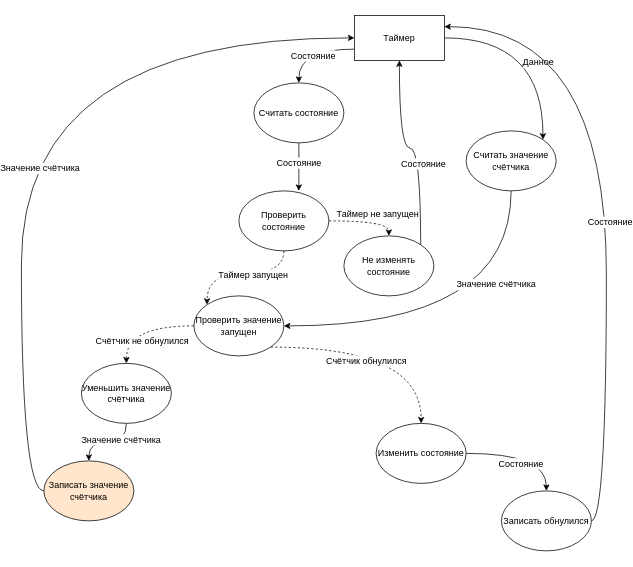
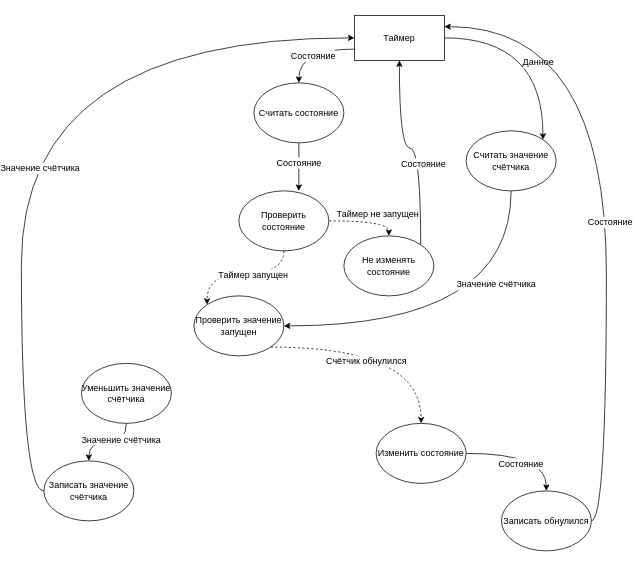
edge "Проверить значение запущен" -> "Уменьшить значение счётчика": removed, label "Счётчик не обнулился"
node "Записать значение счётчика": fillcolor #ffe6cc -> #ffffff
